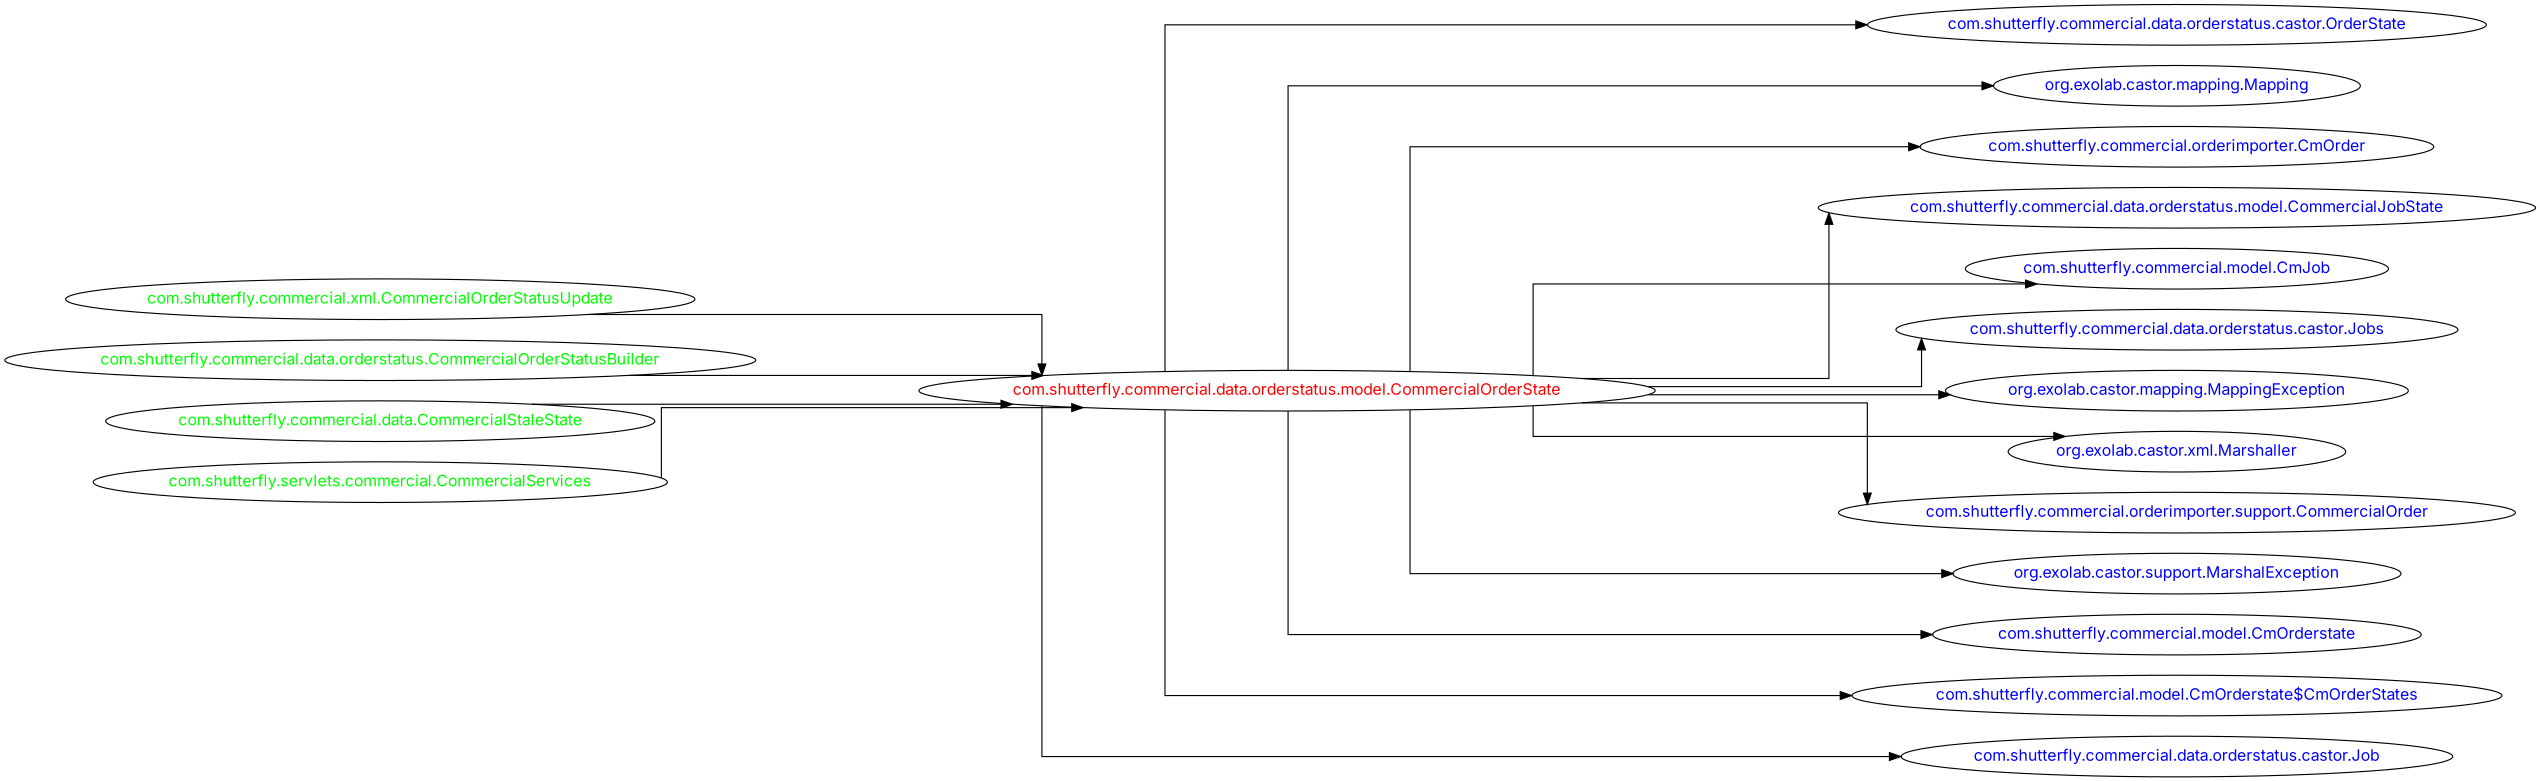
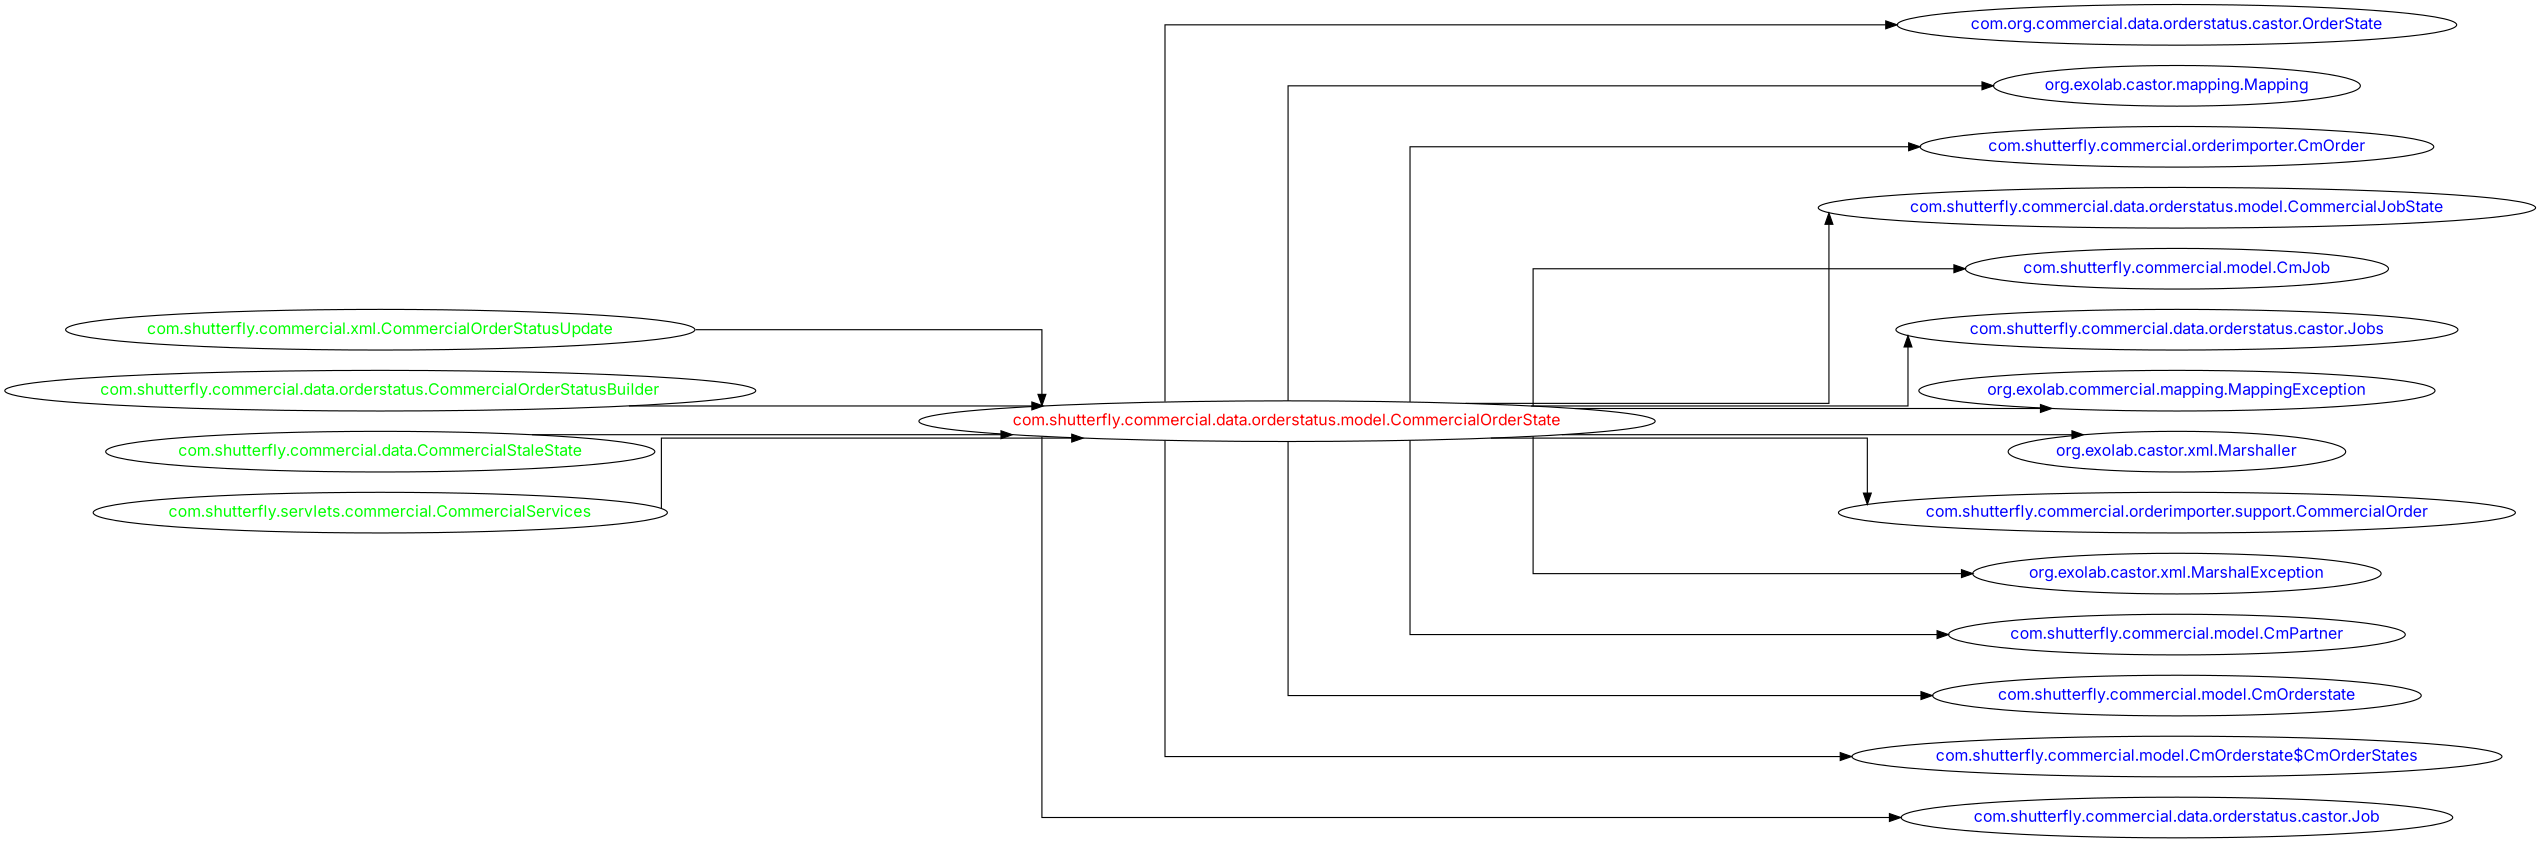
node "com.shutterfly.commercial.data.orderstatus.castor.OrderState": label "com.shutterfly.commercial.data.orderstatus.castor.OrderState" -> "com.org.commercial.data.orderstatus.castor.OrderState"
node "org.exolab.castor.mapping.MappingException": label "org.exolab.castor.mapping.MappingException" -> "org.exolab.commercial.mapping.MappingException"
node "org.exolab.castor.support.MarshalException": label "org.exolab.castor.support.MarshalException" -> "org.exolab.castor.xml.MarshalException"
node "com.shutterfly.commercial.model.CmPartner": added
